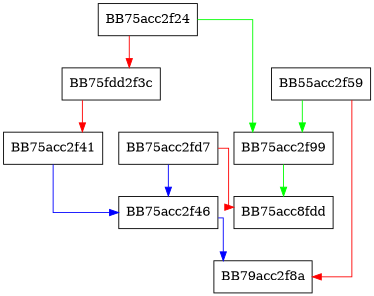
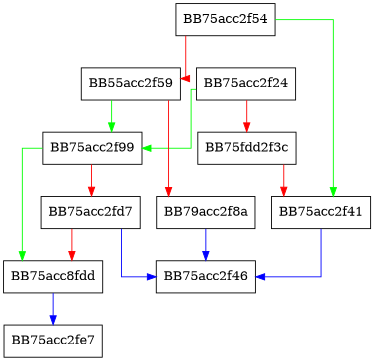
node "BB75acc2f54": added
edge "BB75acc2f99" -> "BB75acc2fd7": added
edge "BB75acc2f46" -> "BB79acc2f8a": reversed
node "BB75acc2fe7": added
